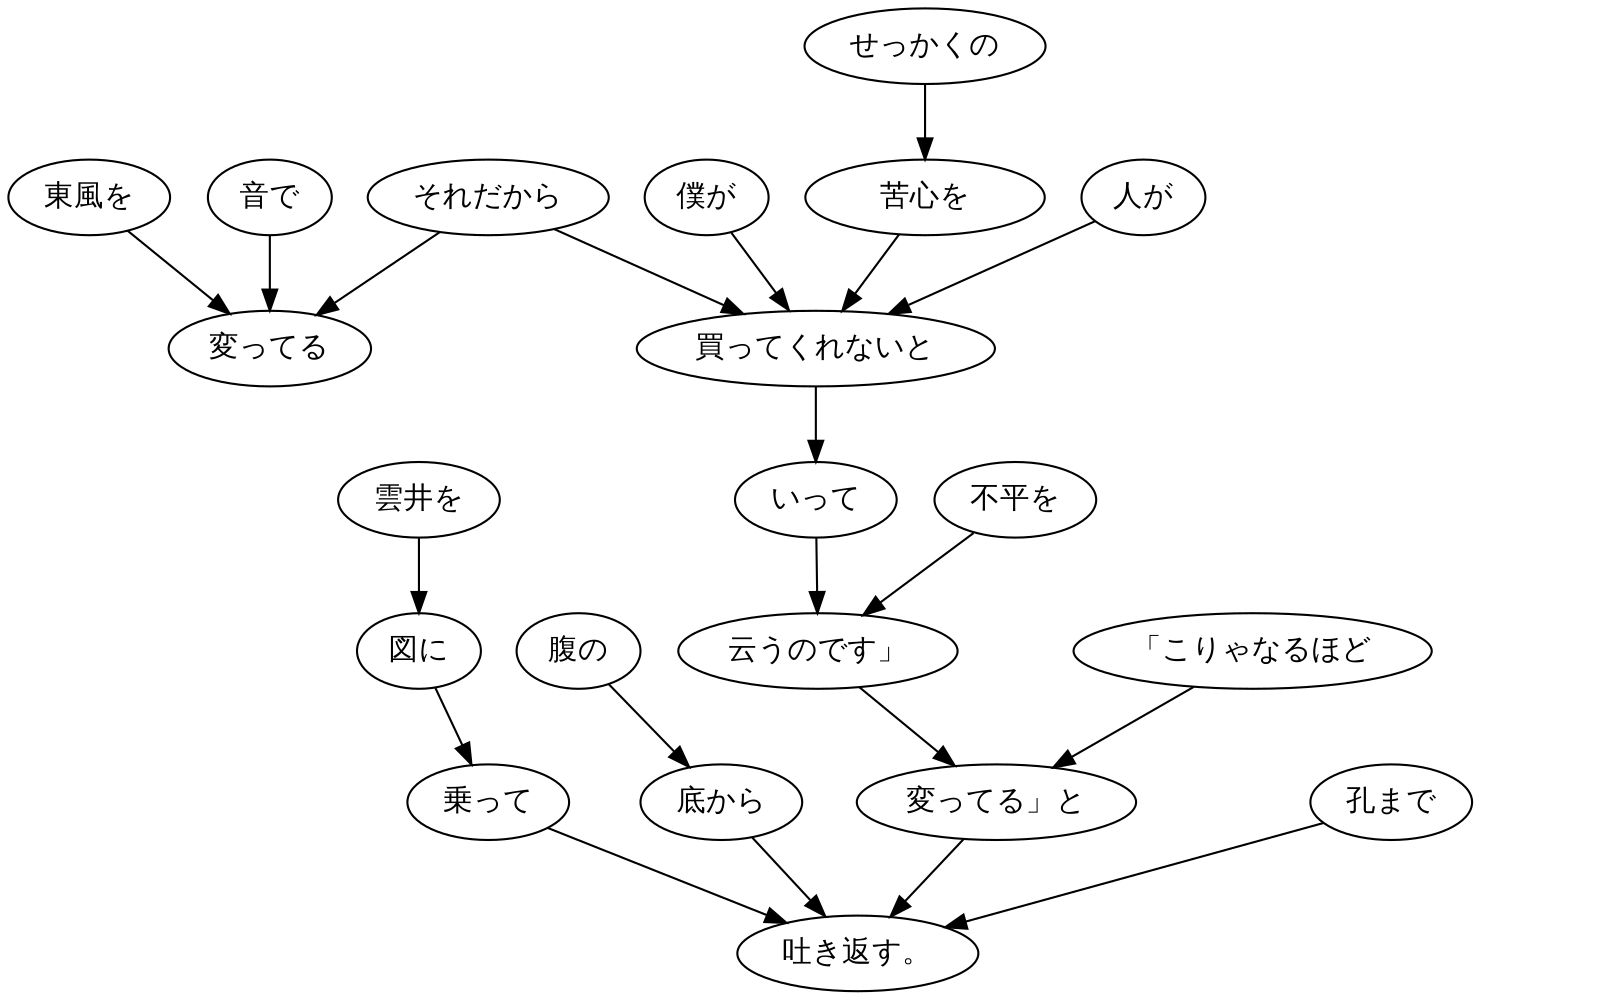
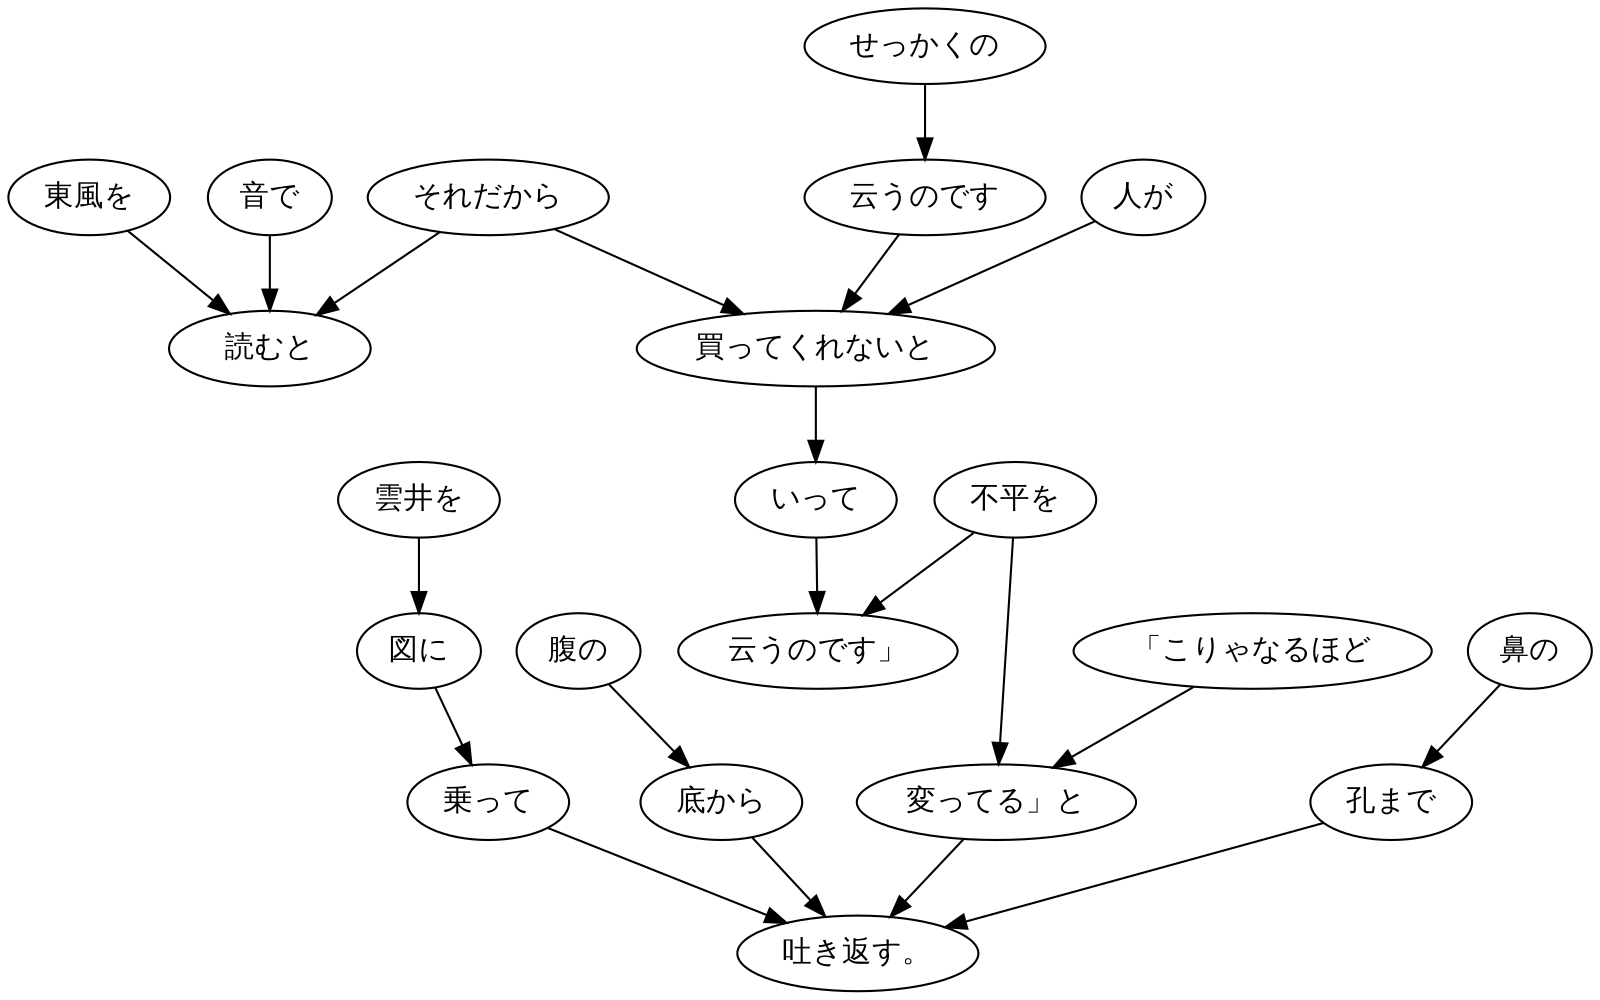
node "僕が": removed
node "苦心を": label "苦心を" -> "云うのです"
node "変ってる": label "変ってる" -> "読むと"
node "鼻の": added
edge "云うのです」" -> "変ってる」と": now "不平を" -> "変ってる」と"
